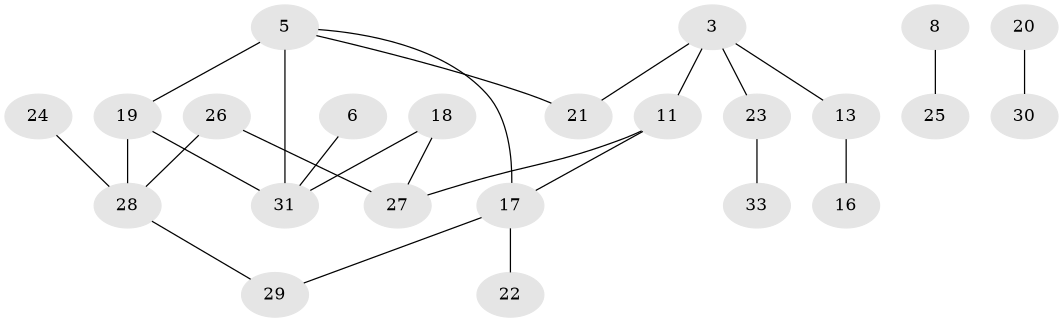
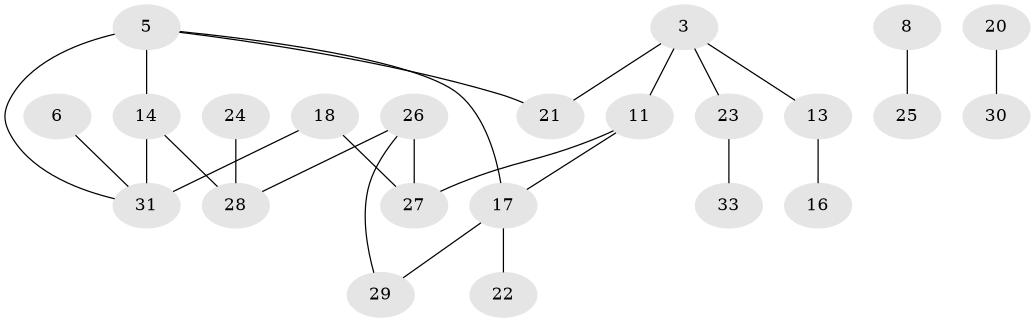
node "19": label "19" -> "14"
edge "28" -- "29": now "26" -- "29"
